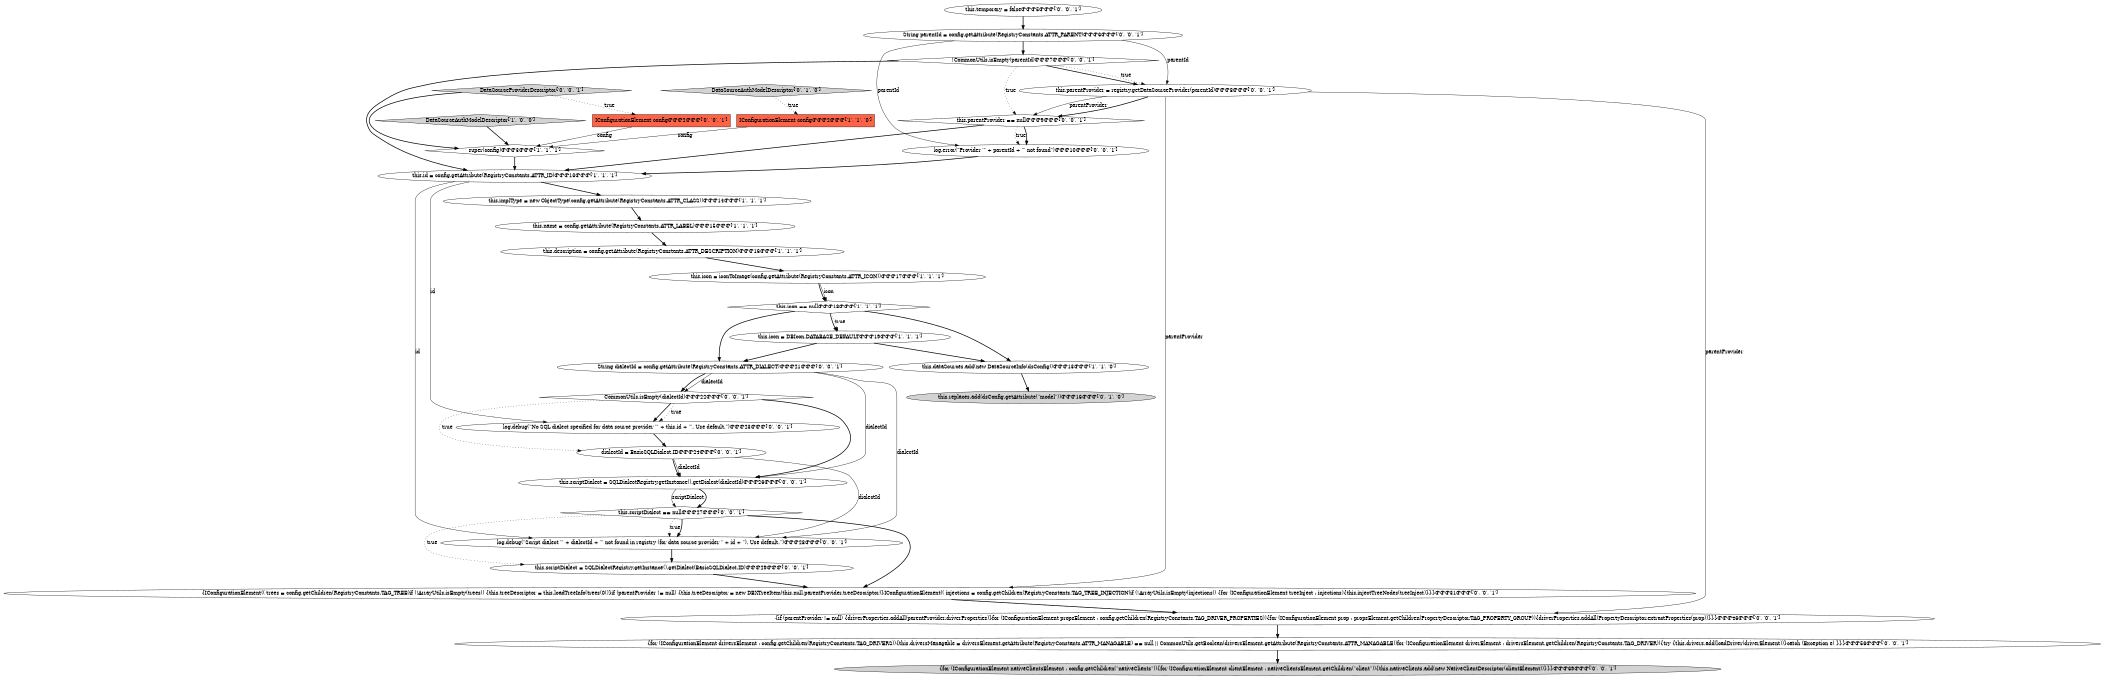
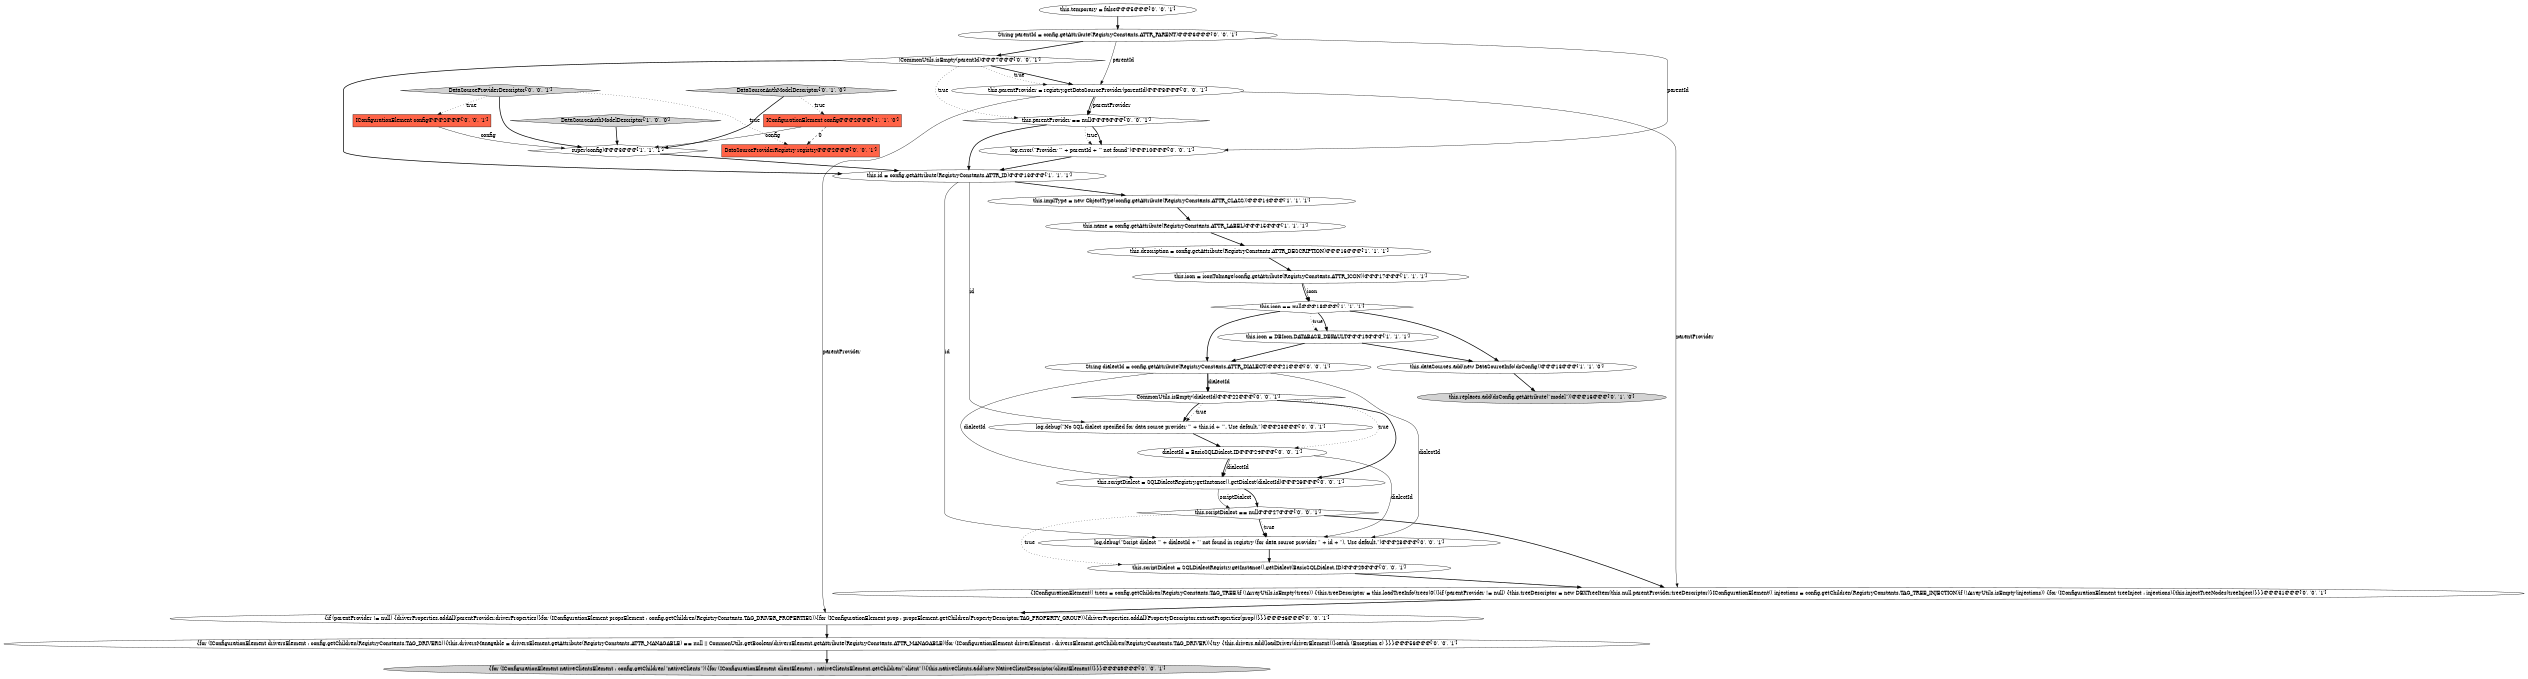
edge "DataSourceAuthModelDescriptor['0', '1', '0']" -> "super(config)@@@3@@@['1', '1', '1']": added
node "DataSourceProviderRegistry registry@@@2@@@['0', '0', '1']": added
